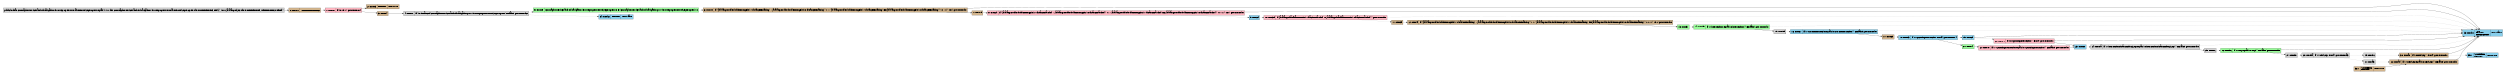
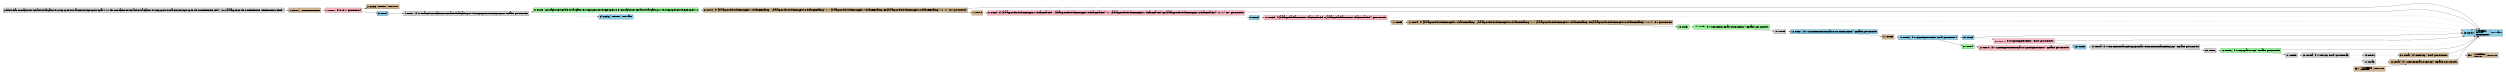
node "3: 0x0004": fillcolor tan -> skyblue
node "33: 0x00b0": text "MTH" -> "SYNTHETIC"
node "35: ?": fillcolor skyblue -> tan
